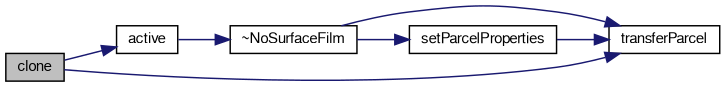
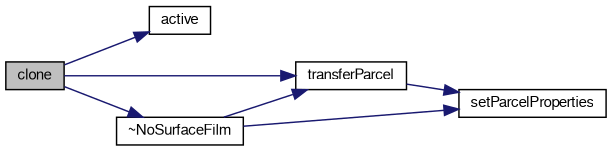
edge "active" -> "~NoSurfaceFilm": now "clone" -> "~NoSurfaceFilm"
edge "setParcelProperties" -> "transferParcel": reversed
